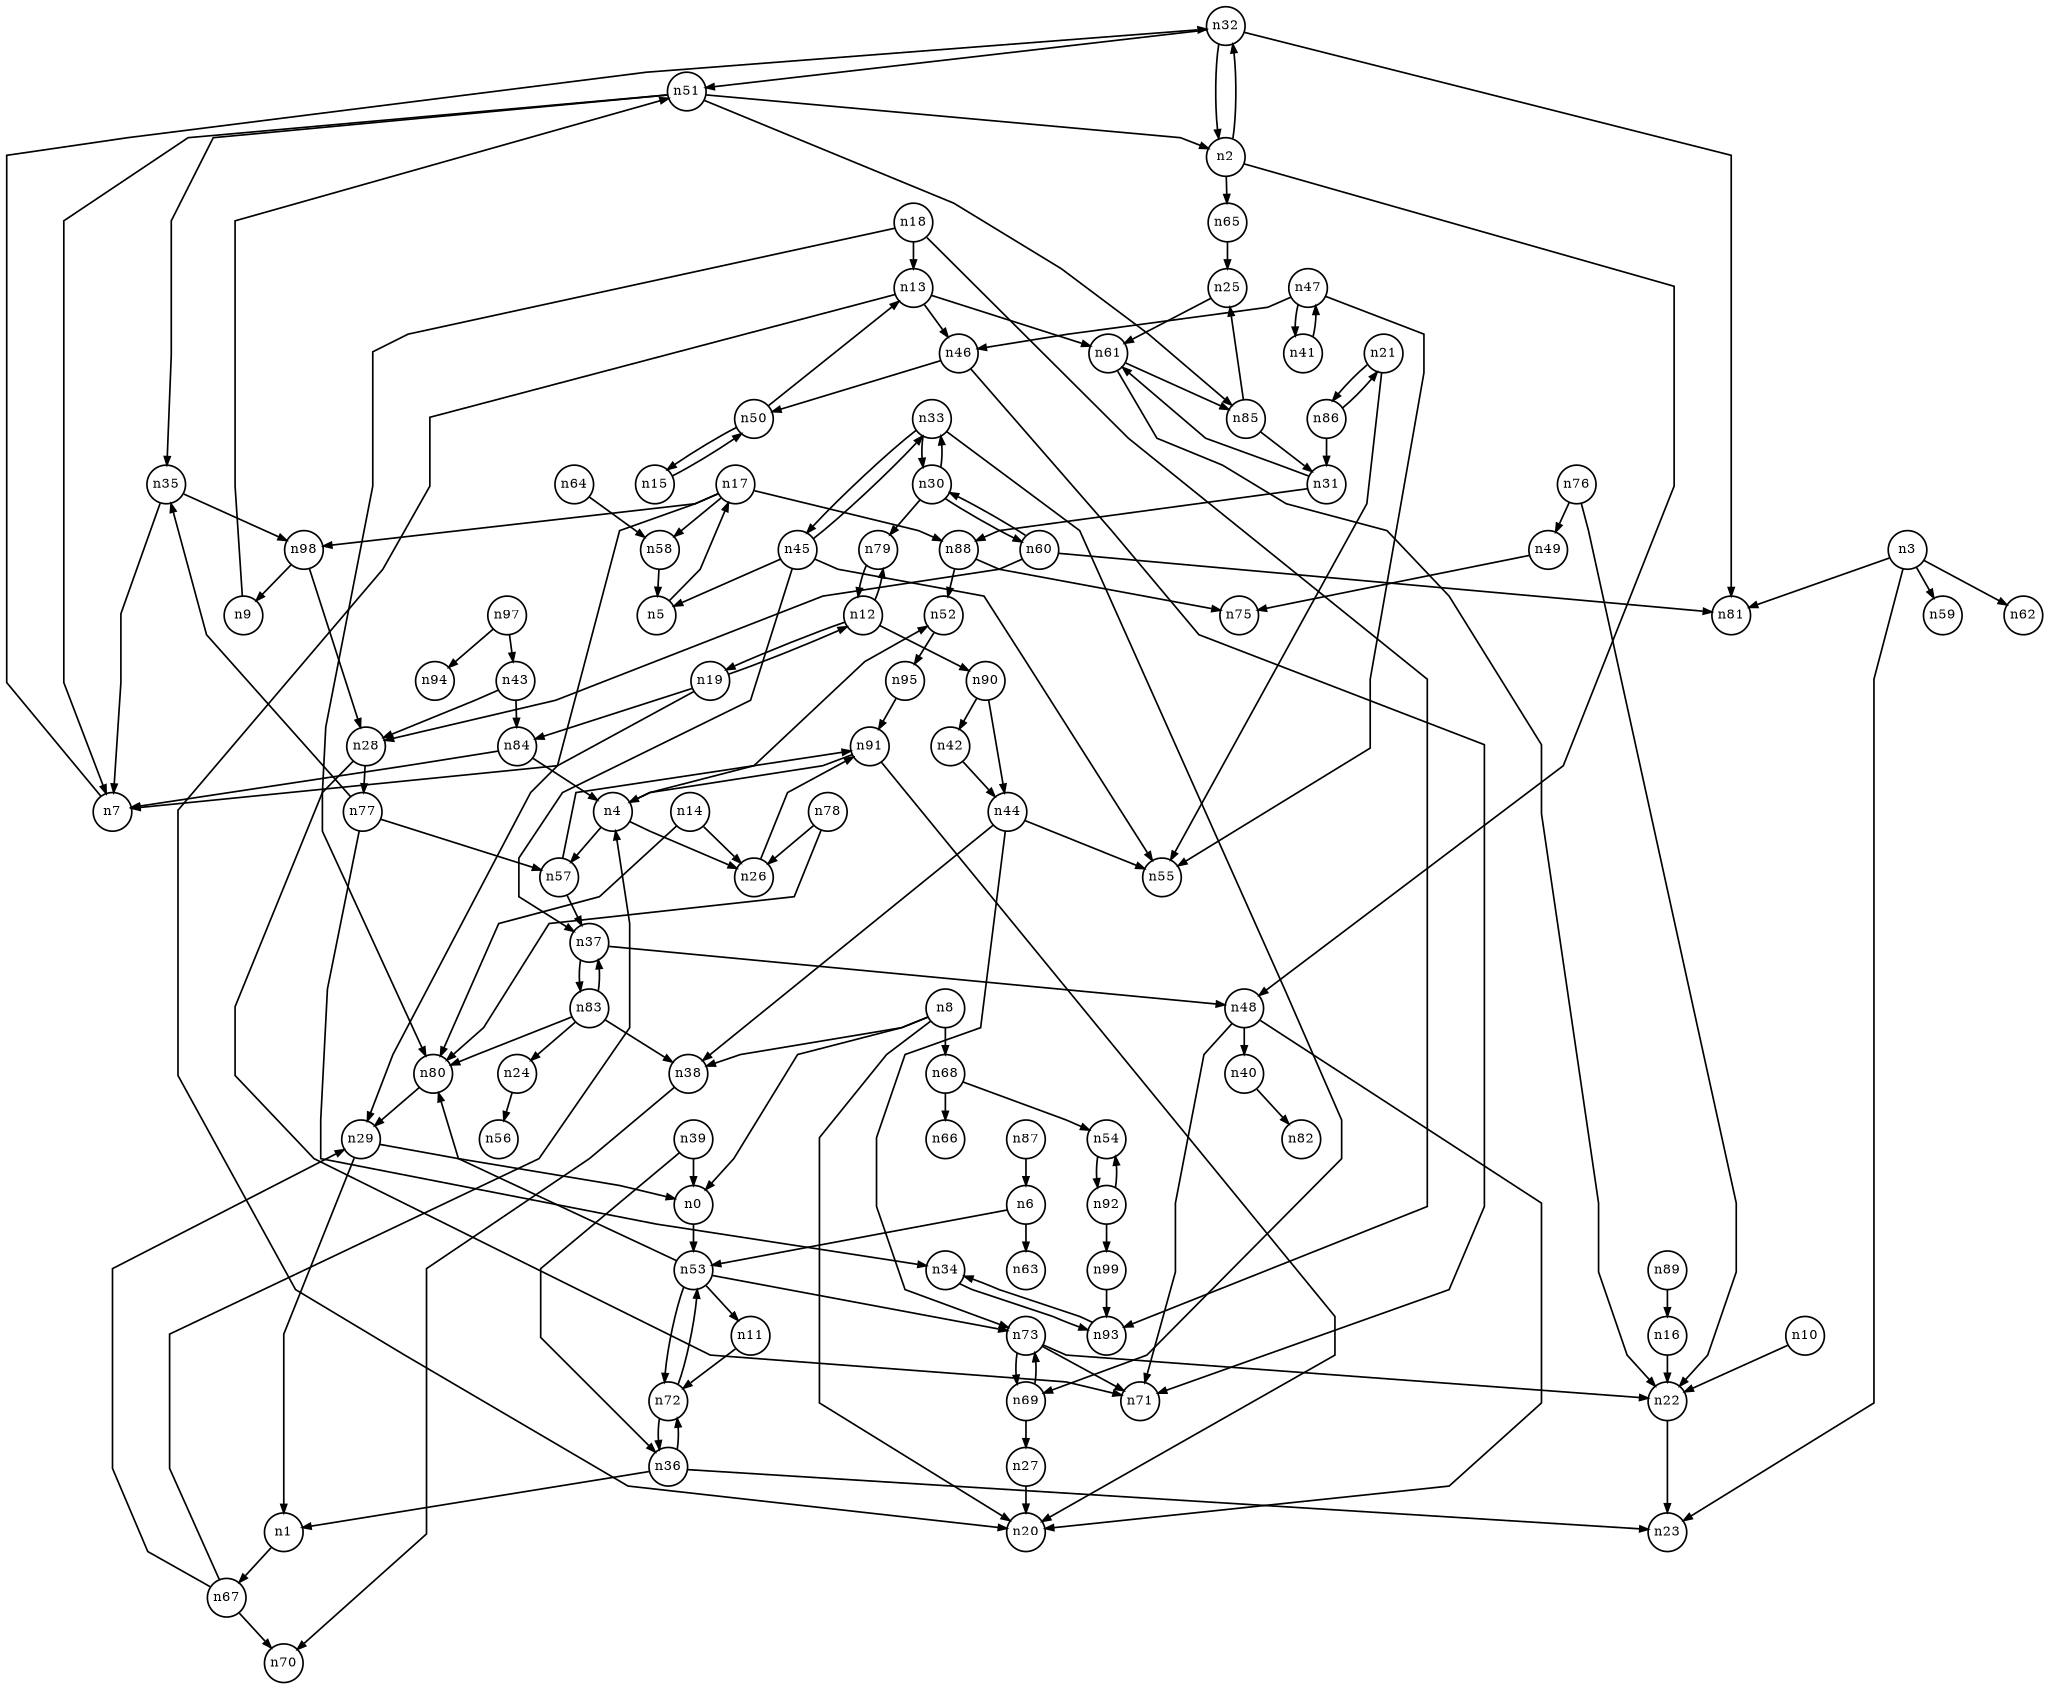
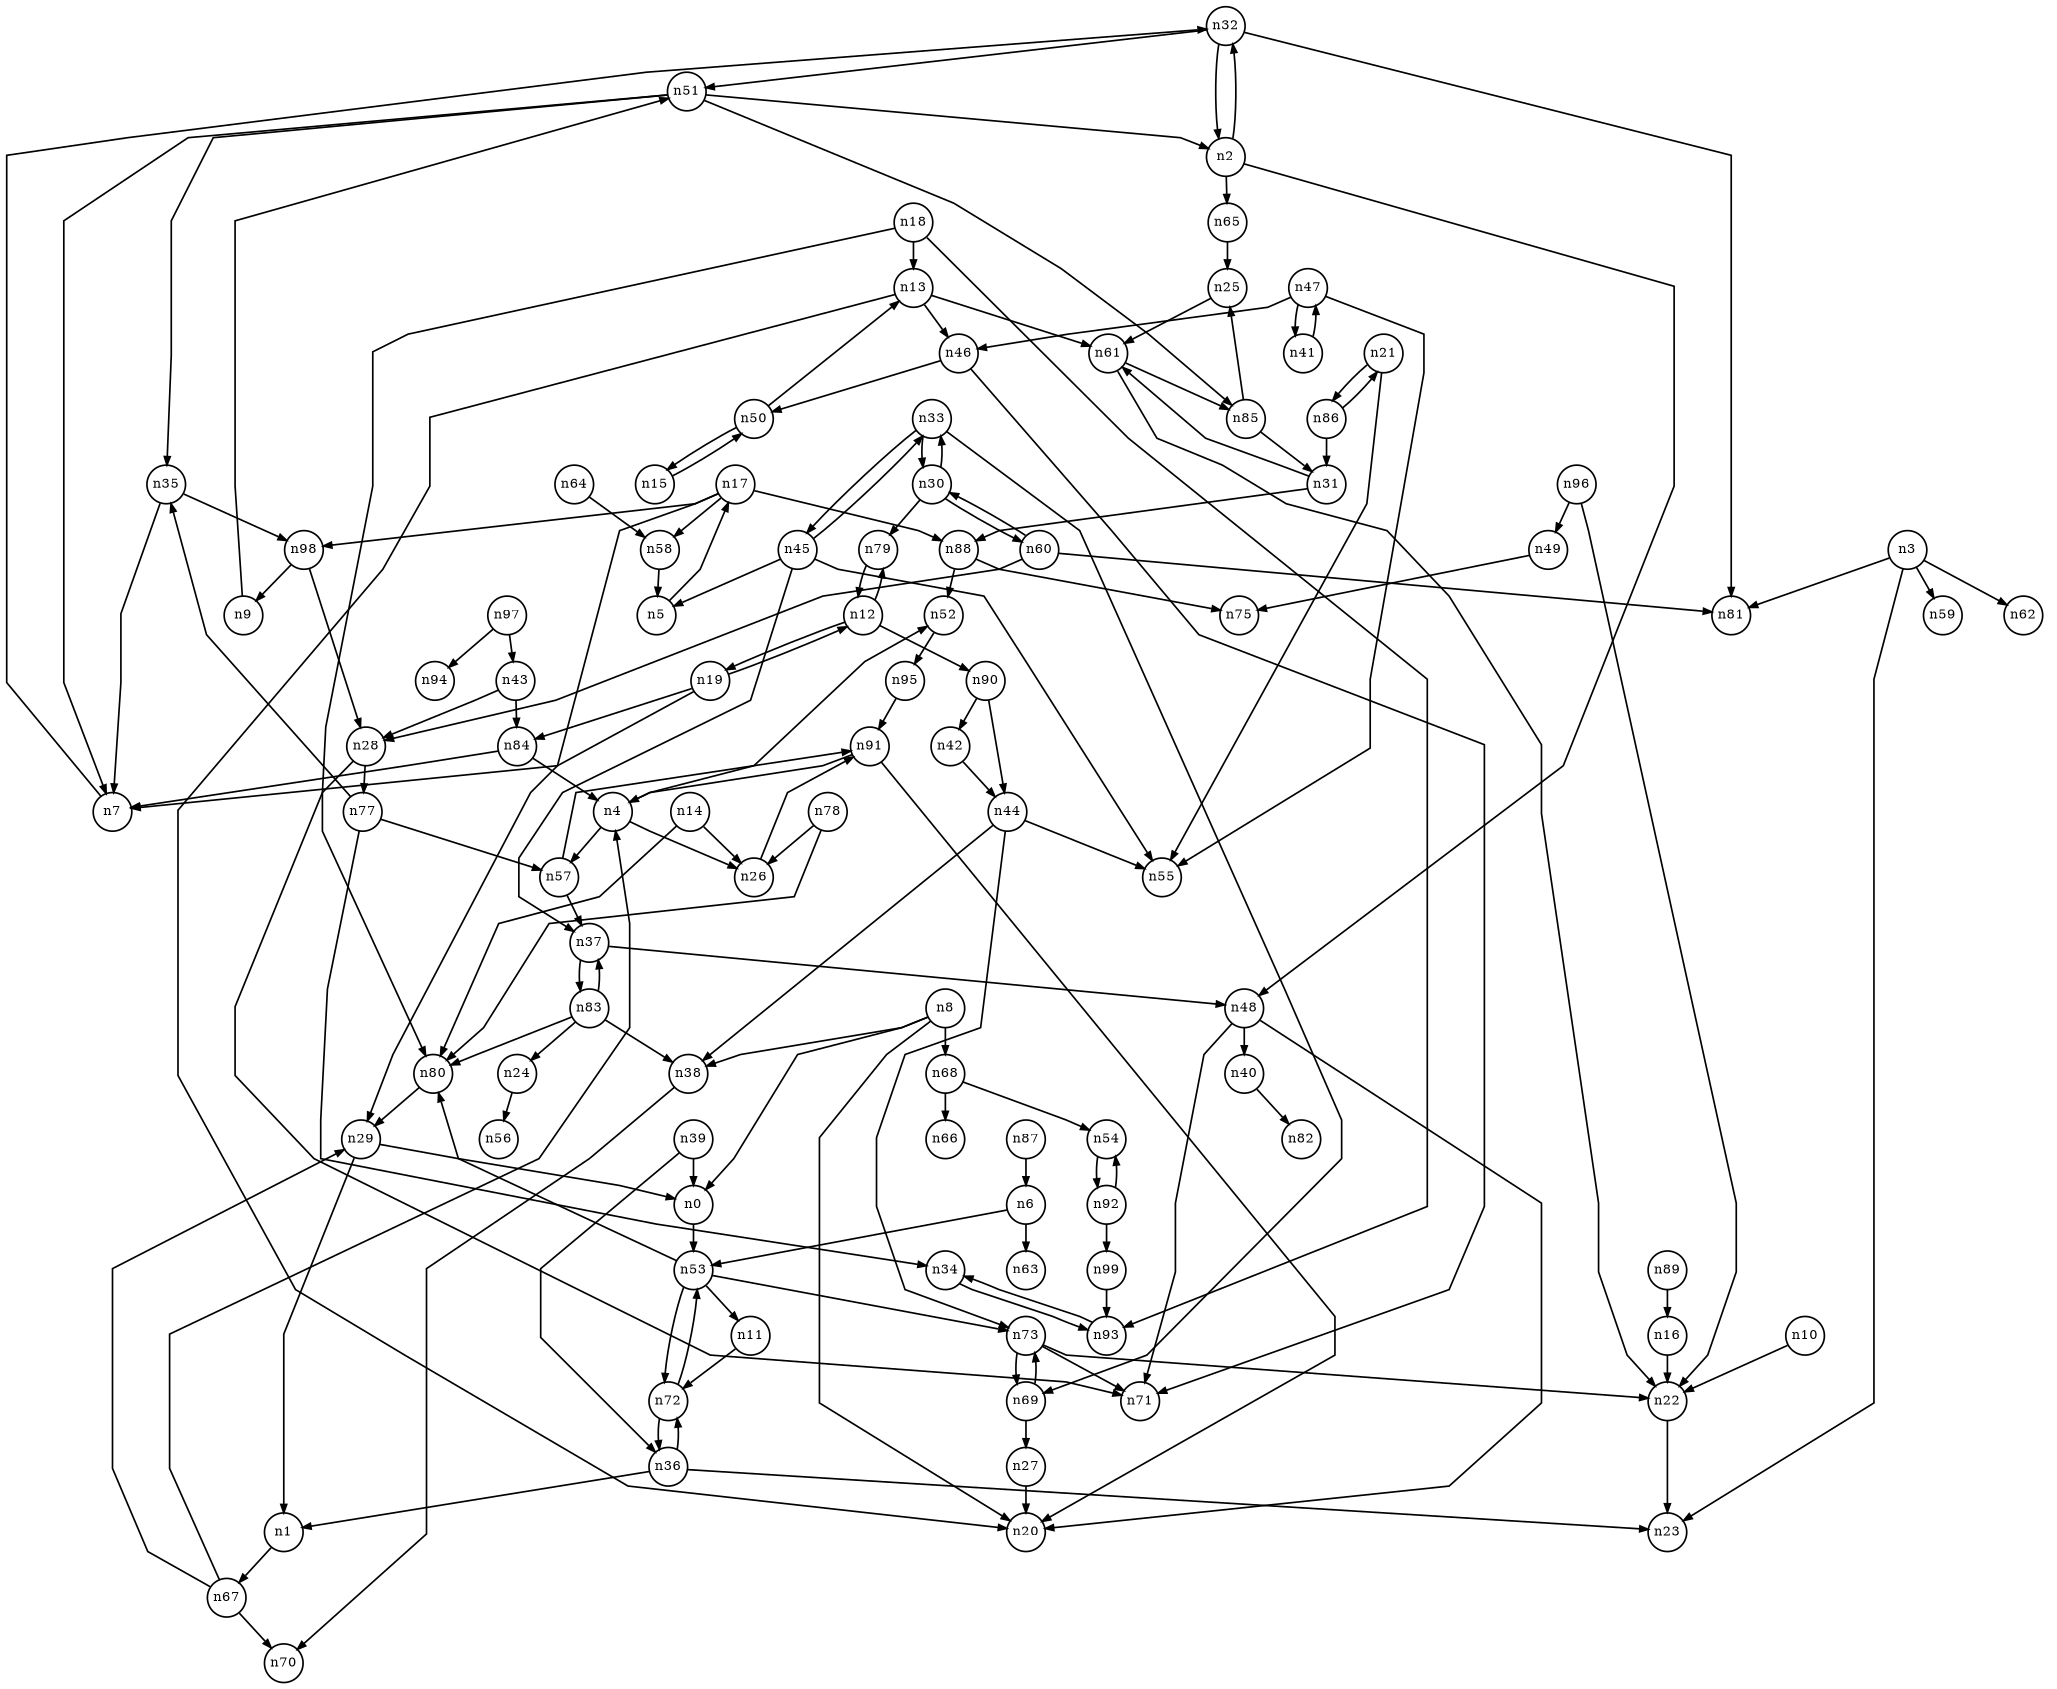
node "n76": label "n76" -> "n96"
